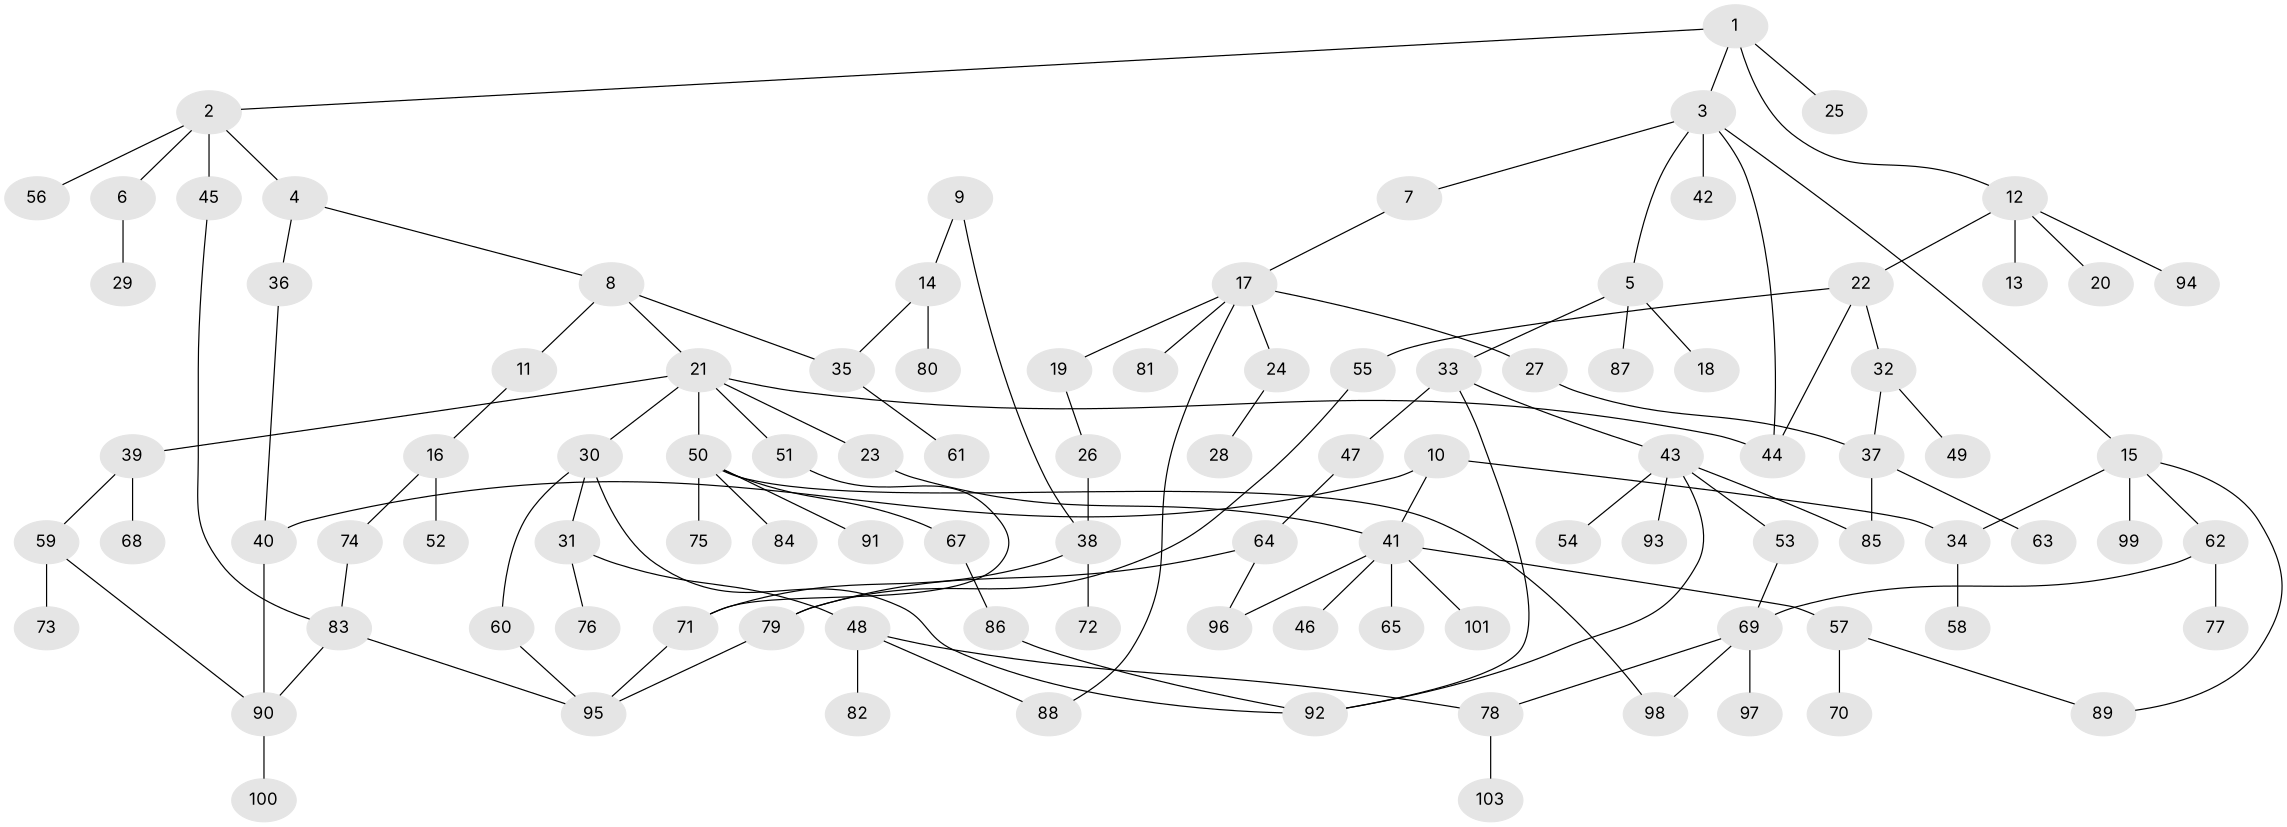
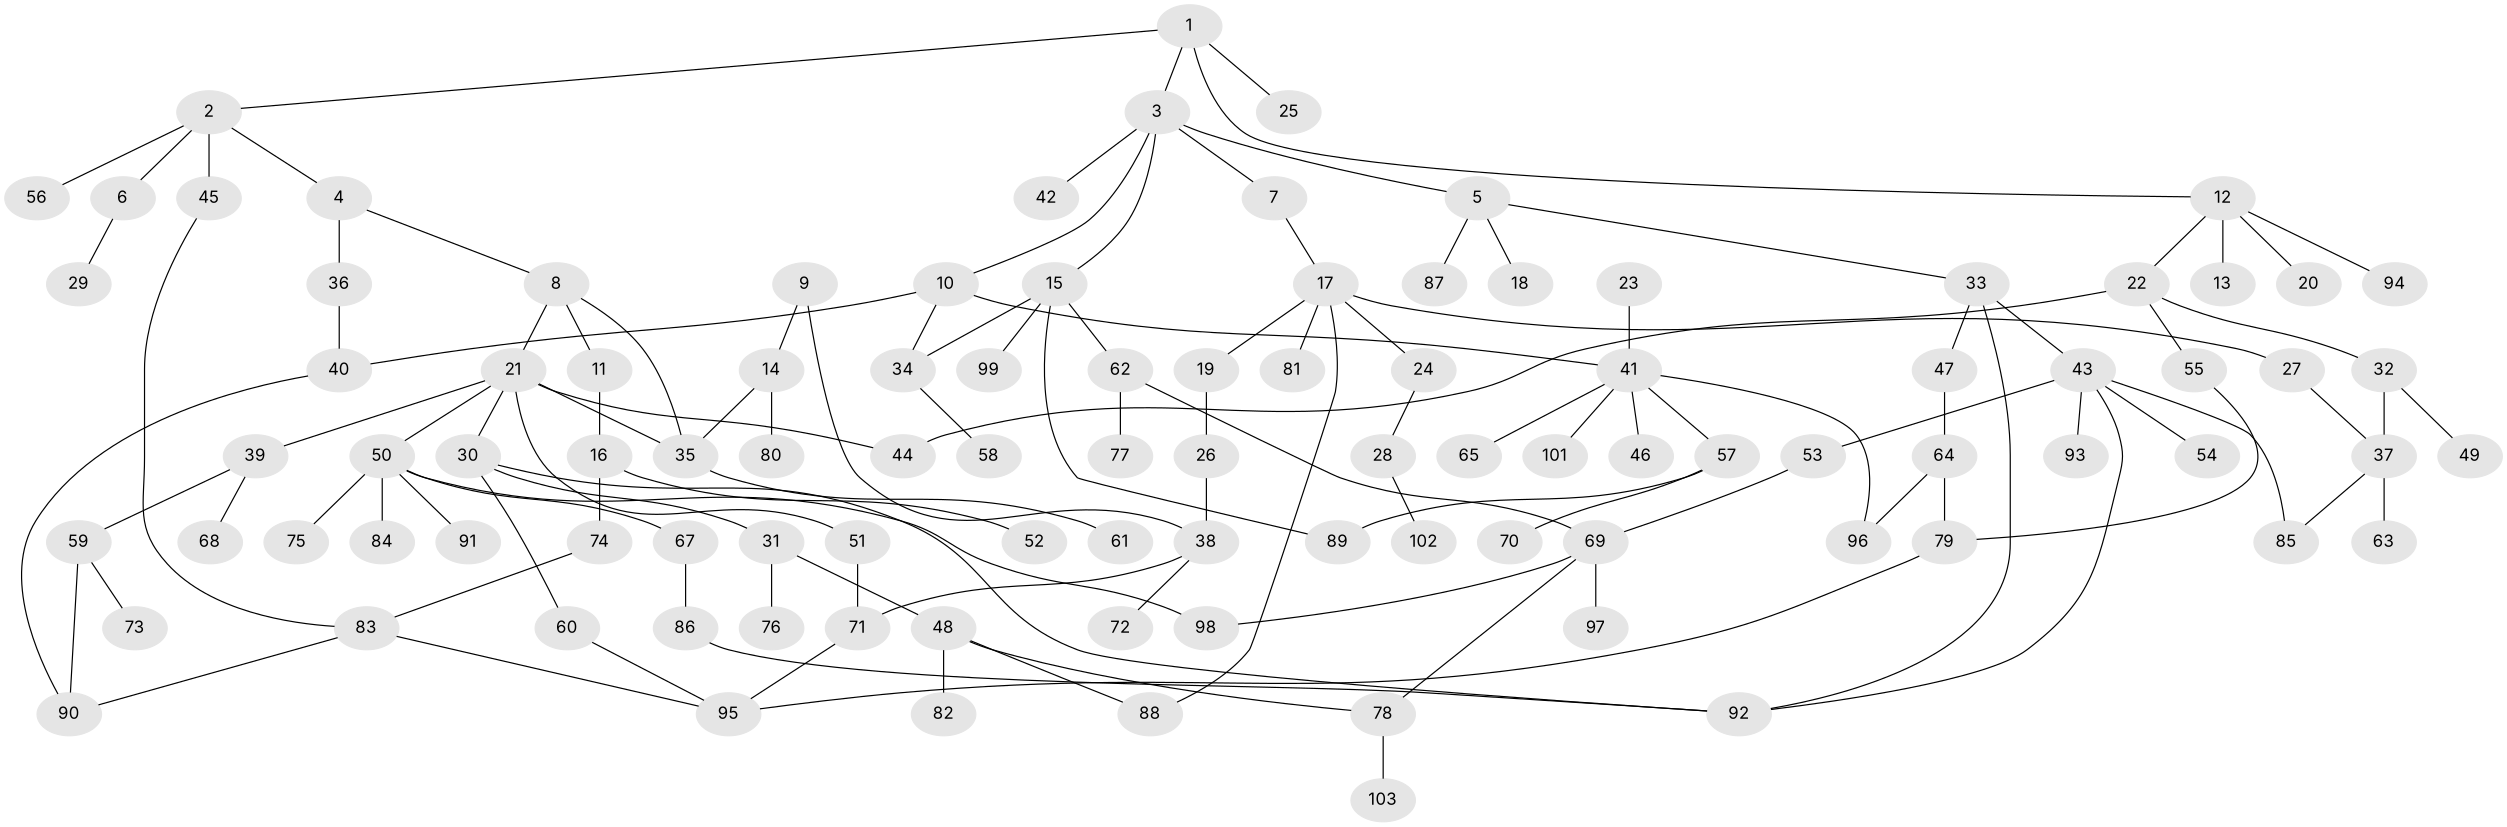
edge "3" -- "44": now "3" -- "10"
edge "21" -- "23": now "21" -- "35"
node "102": added
node "100": removed
